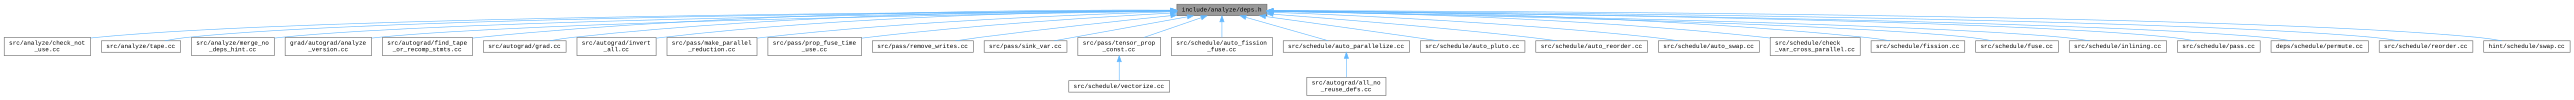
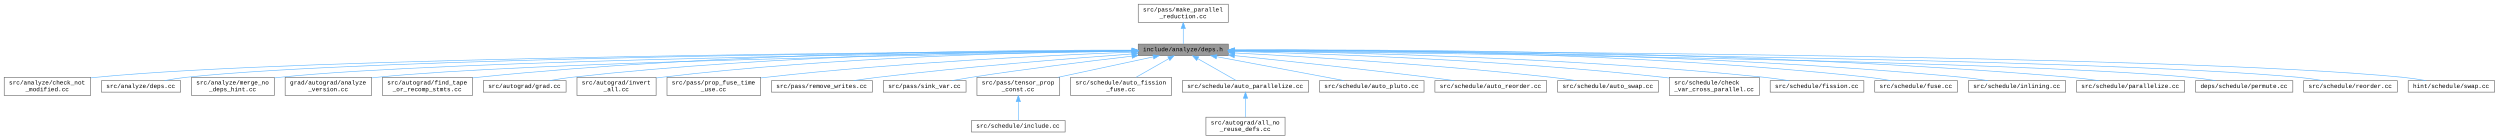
edge "src/pass/make_parallel _reduction.cc" -> "include/analyze/deps.h": reversed
node "src/analyze/check_not _use.cc": label "src/analyze/check_not _use.cc" -> "src/analyze/check_not _modified.cc"
node "src/analyze/tape.cc": label "src/analyze/tape.cc" -> "src/analyze/deps.cc"
node "src/schedule/pass.cc": label "src/schedule/pass.cc" -> "src/schedule/parallelize.cc"
node "src/schedule/vectorize.cc": label "src/schedule/vectorize.cc" -> "src/schedule/include.cc"
